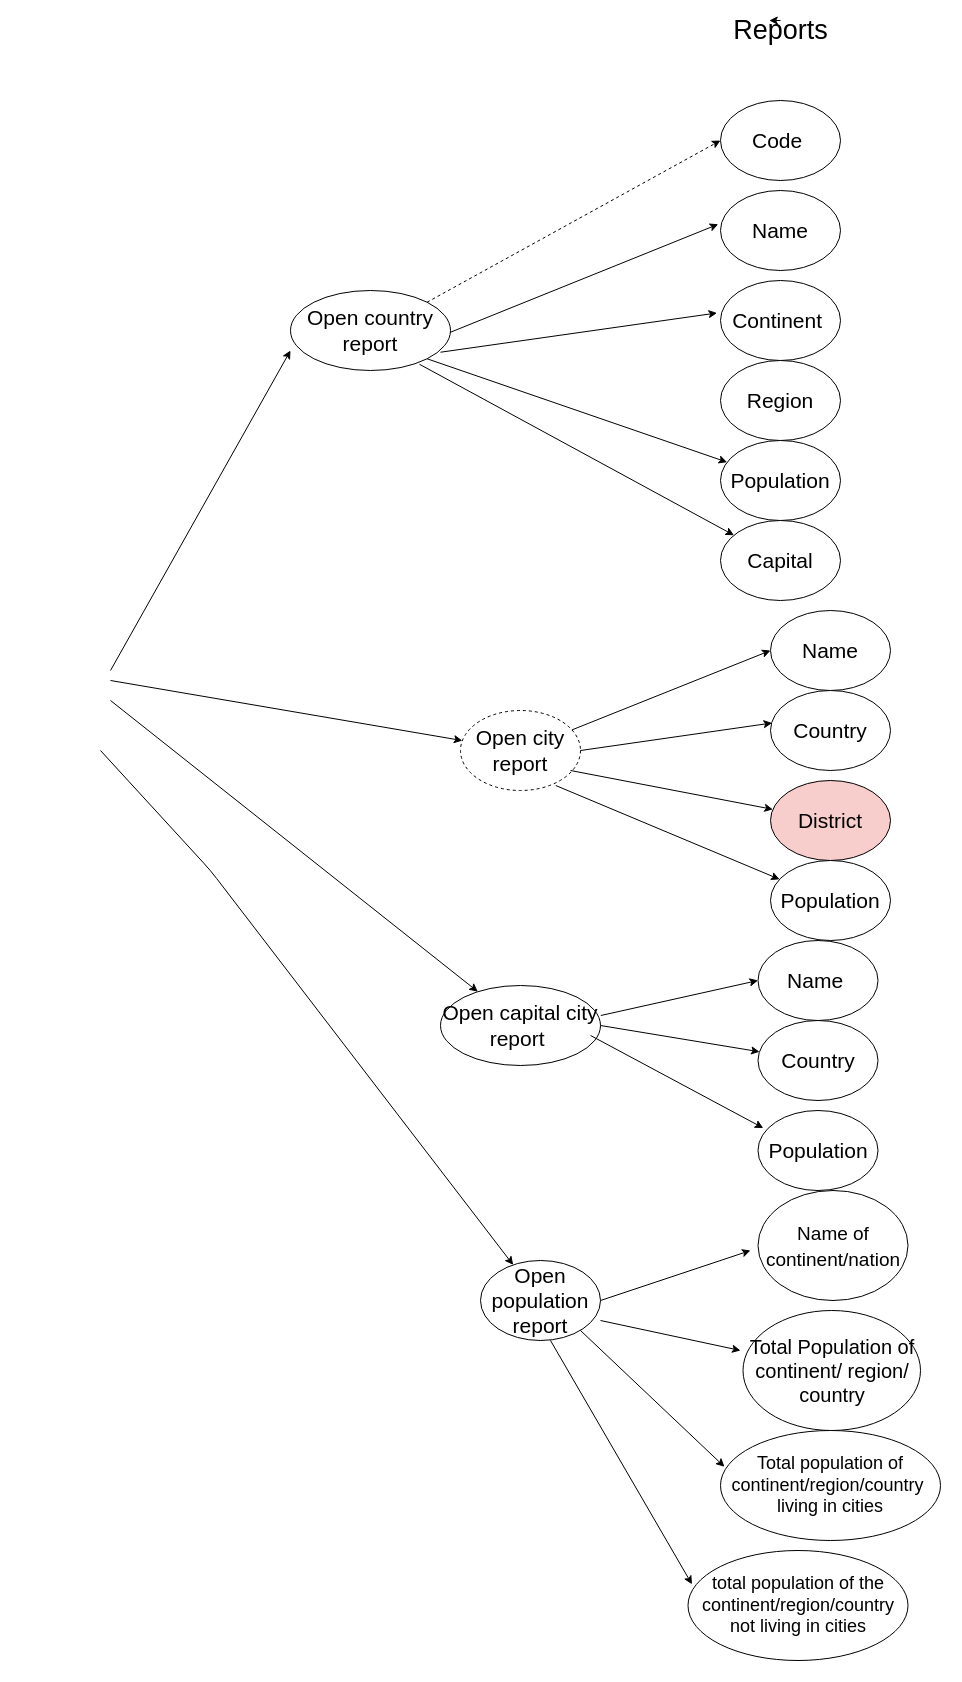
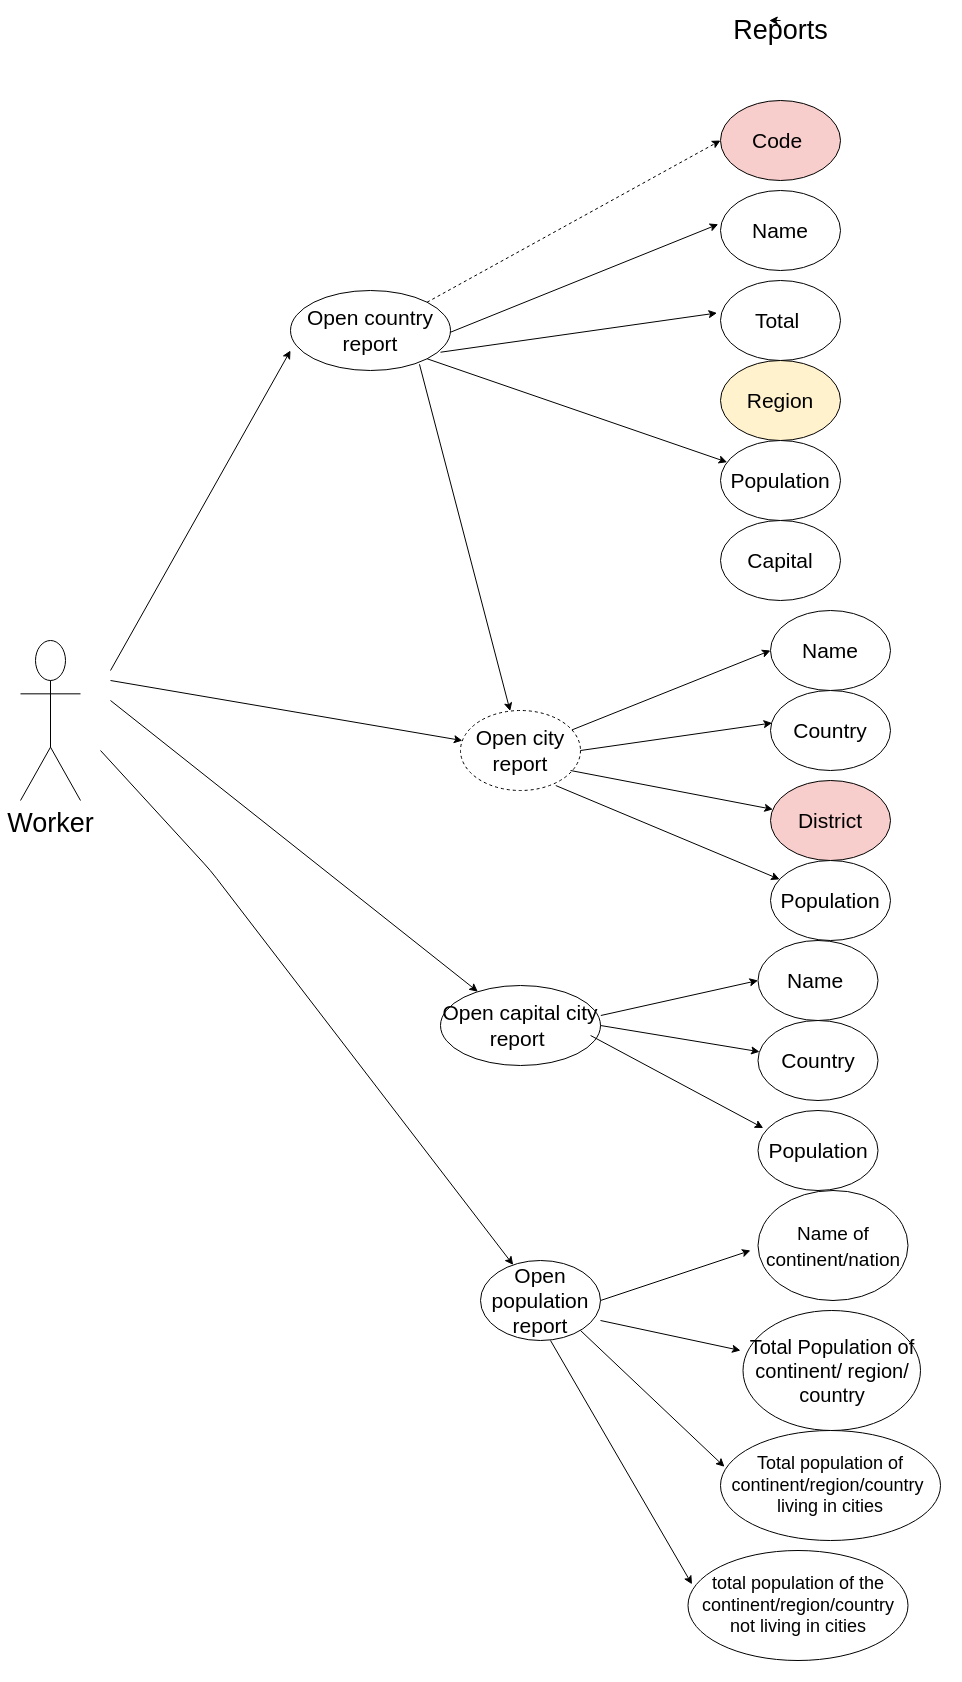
node "Code": fillcolor #ffffff -> #f8cecc
node "Continent": label "Continent" -> "Total"
node "Region": fillcolor #ffffff -> #fff2cc
edge "Open country report" -> "Capital": now "Open country report" -> "Open city report"
node "Worker": added
